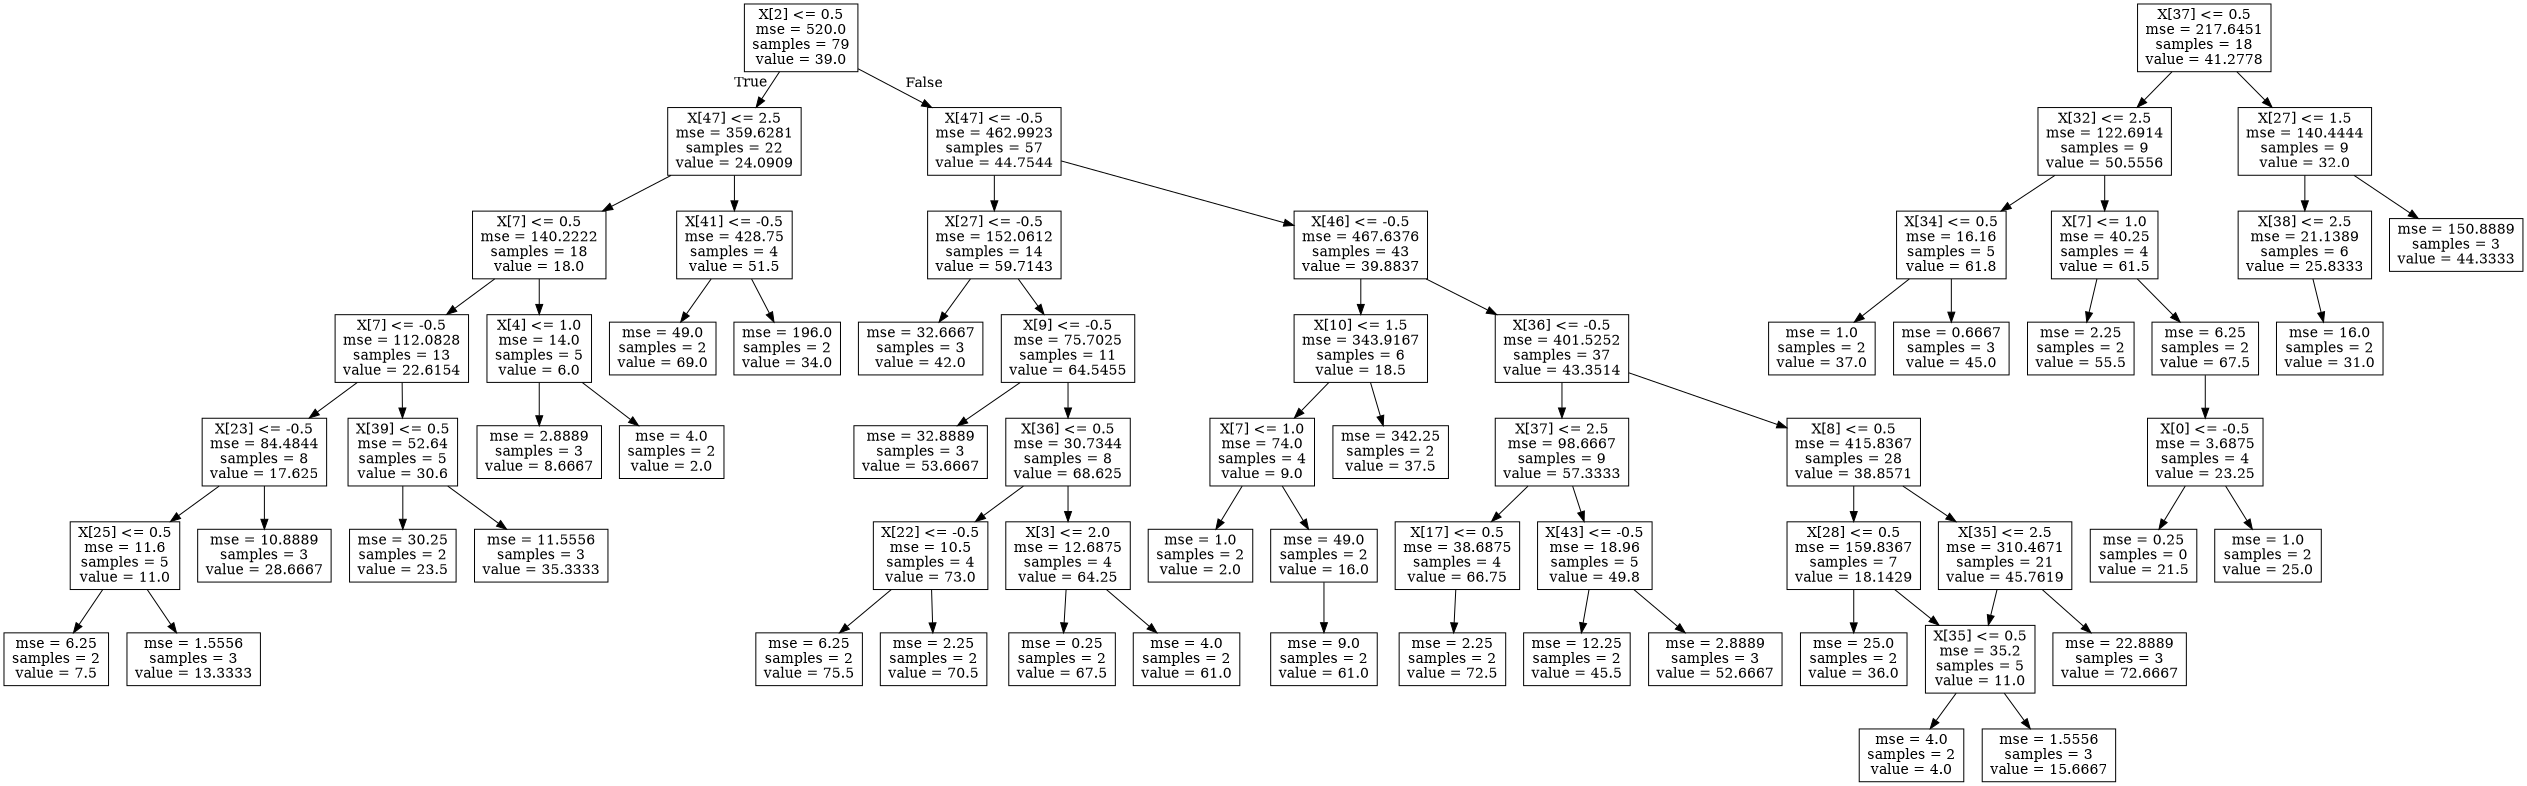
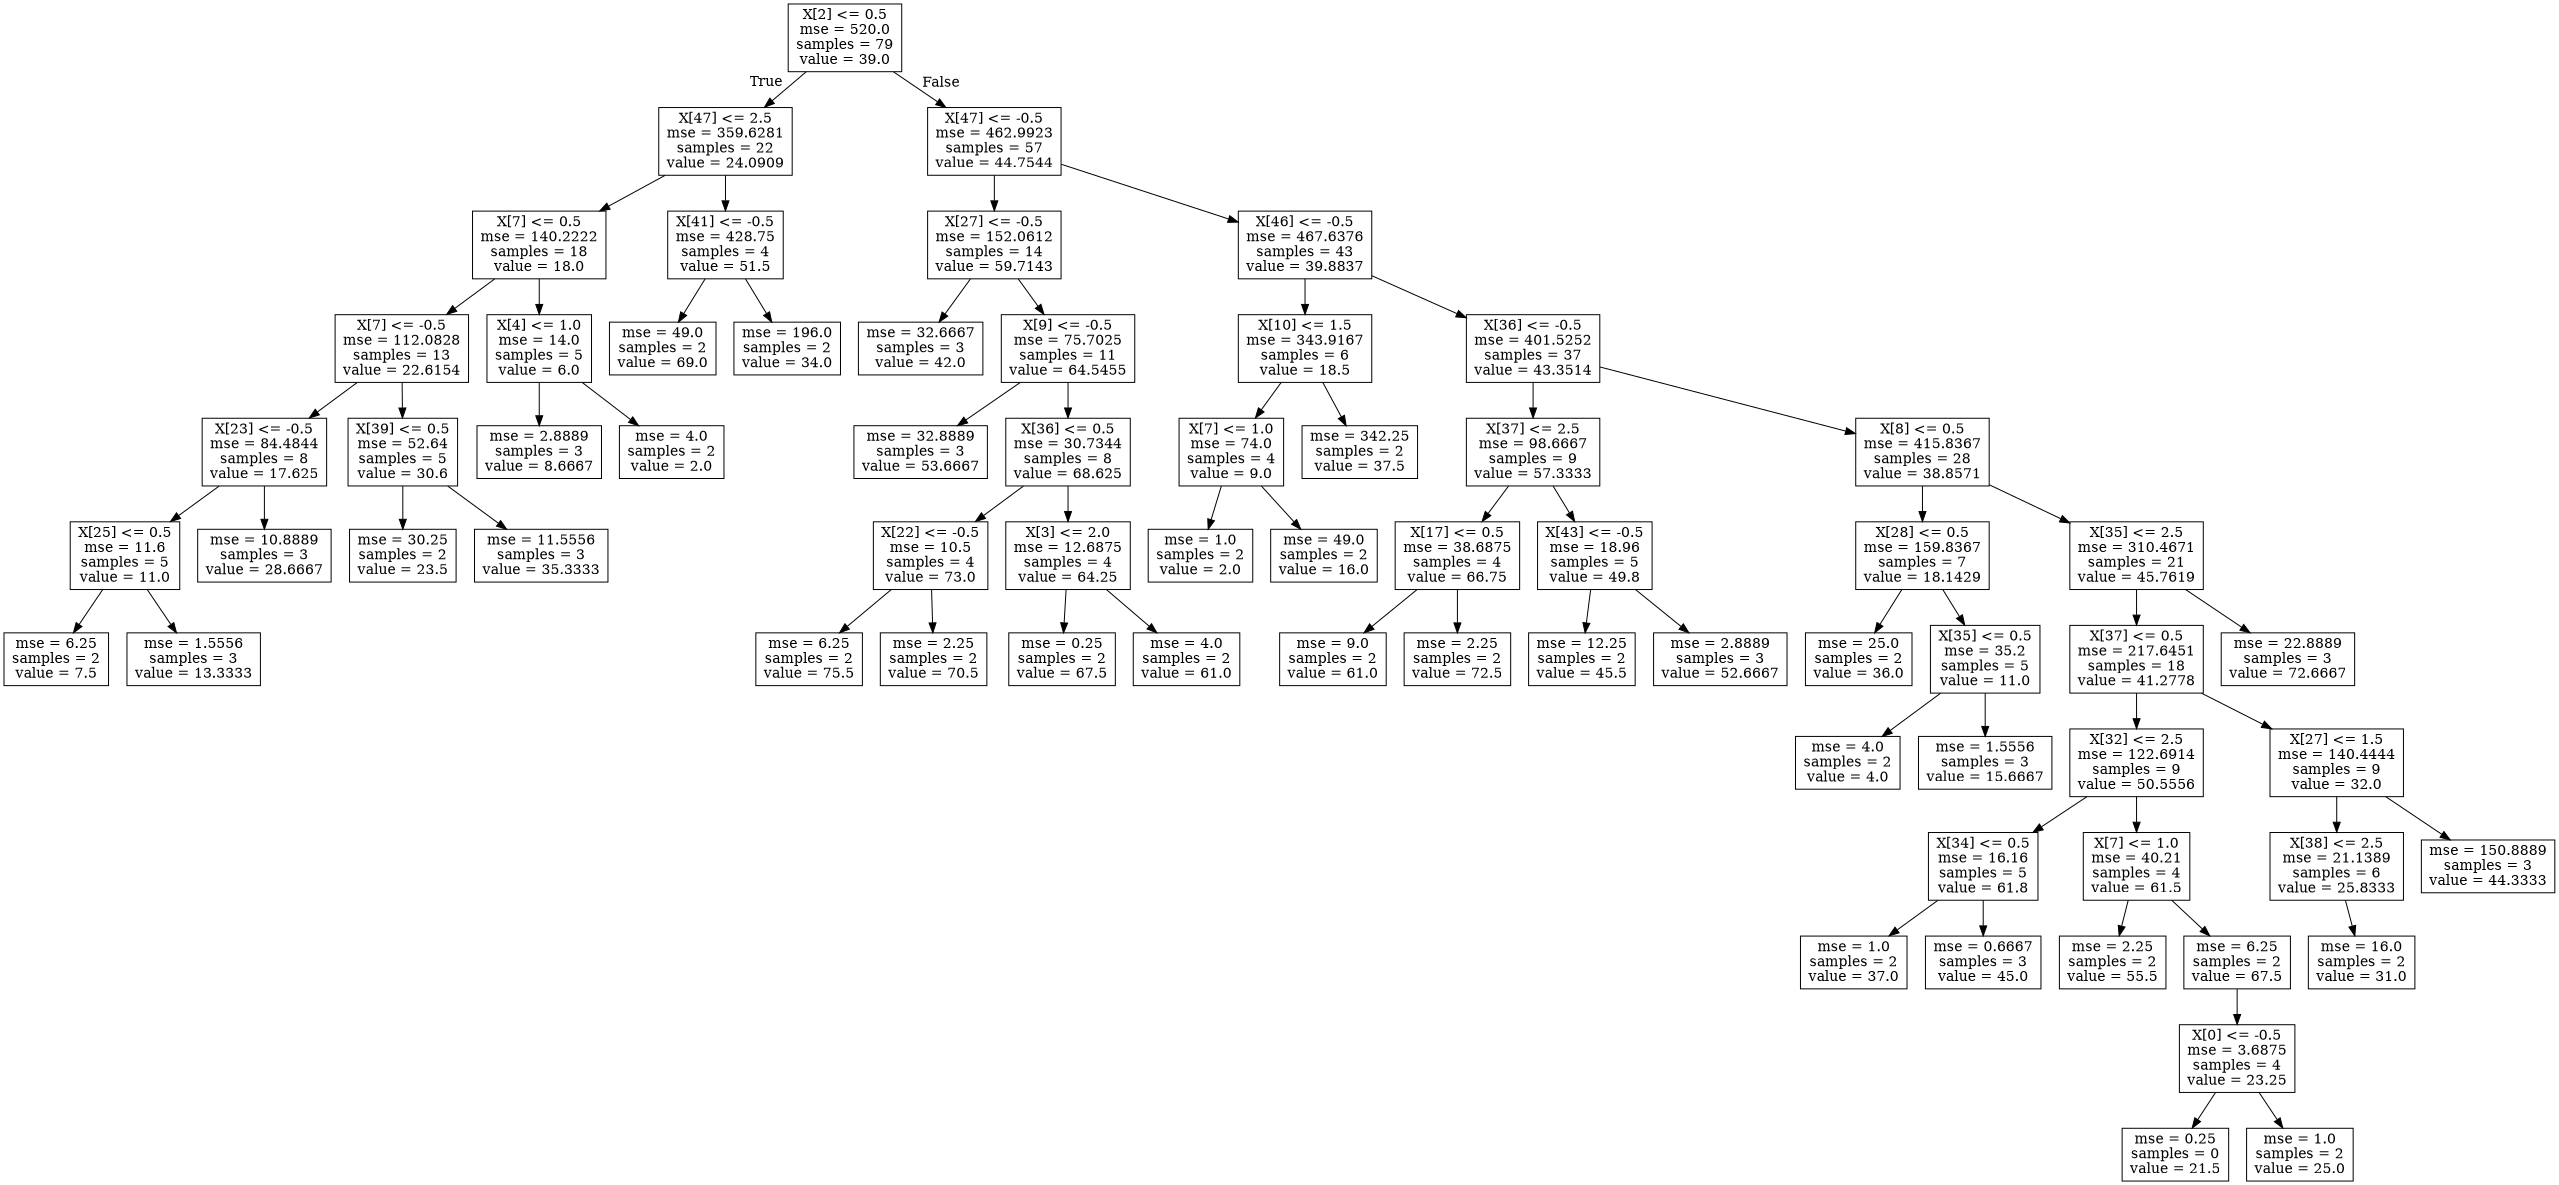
node "X[7] <= 1.0 mse = 40.25 samples = 4 value = 61.5": label "X[7] <= 1.0 mse = 40.25 samples = 4 value = 61.5" -> "X[7] <= 1.0 mse = 40.21 samples = 4 value = 61.5"
edge "mse = 49.0 samples = 2 value = 16.0" -> "mse = 9.0 samples = 2 value = 61.0": now "X[17] <= 0.5 mse = 38.6875 samples = 4 value = 66.75" -> "mse = 9.0 samples = 2 value = 61.0"
edge "X[35] <= 2.5 mse = 310.4671 samples = 21 value = 45.7619" -> "X[35] <= 0.5 mse = 35.2 samples = 5 value = 11.0": now "X[35] <= 2.5 mse = 310.4671 samples = 21 value = 45.7619" -> "X[37] <= 0.5 mse = 217.6451 samples = 18 value = 41.2778"
